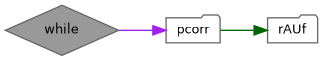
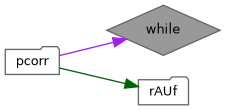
edge "while" -> "pcorr": reversed
